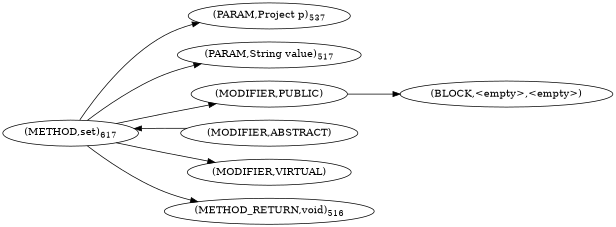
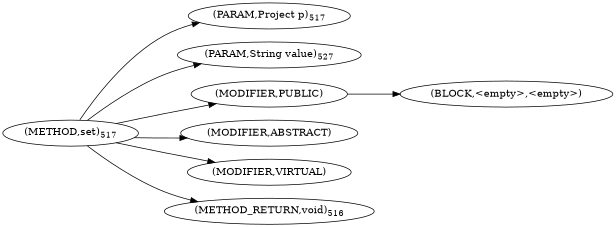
node "(PARAM,Project p)": text "537" -> "517"
node "(PARAM,String value)": text "517" -> "527"
edge "(MODIFIER,ABSTRACT)" -> "(METHOD,set)": reversed
node "(METHOD,set)": text "617" -> "517"
